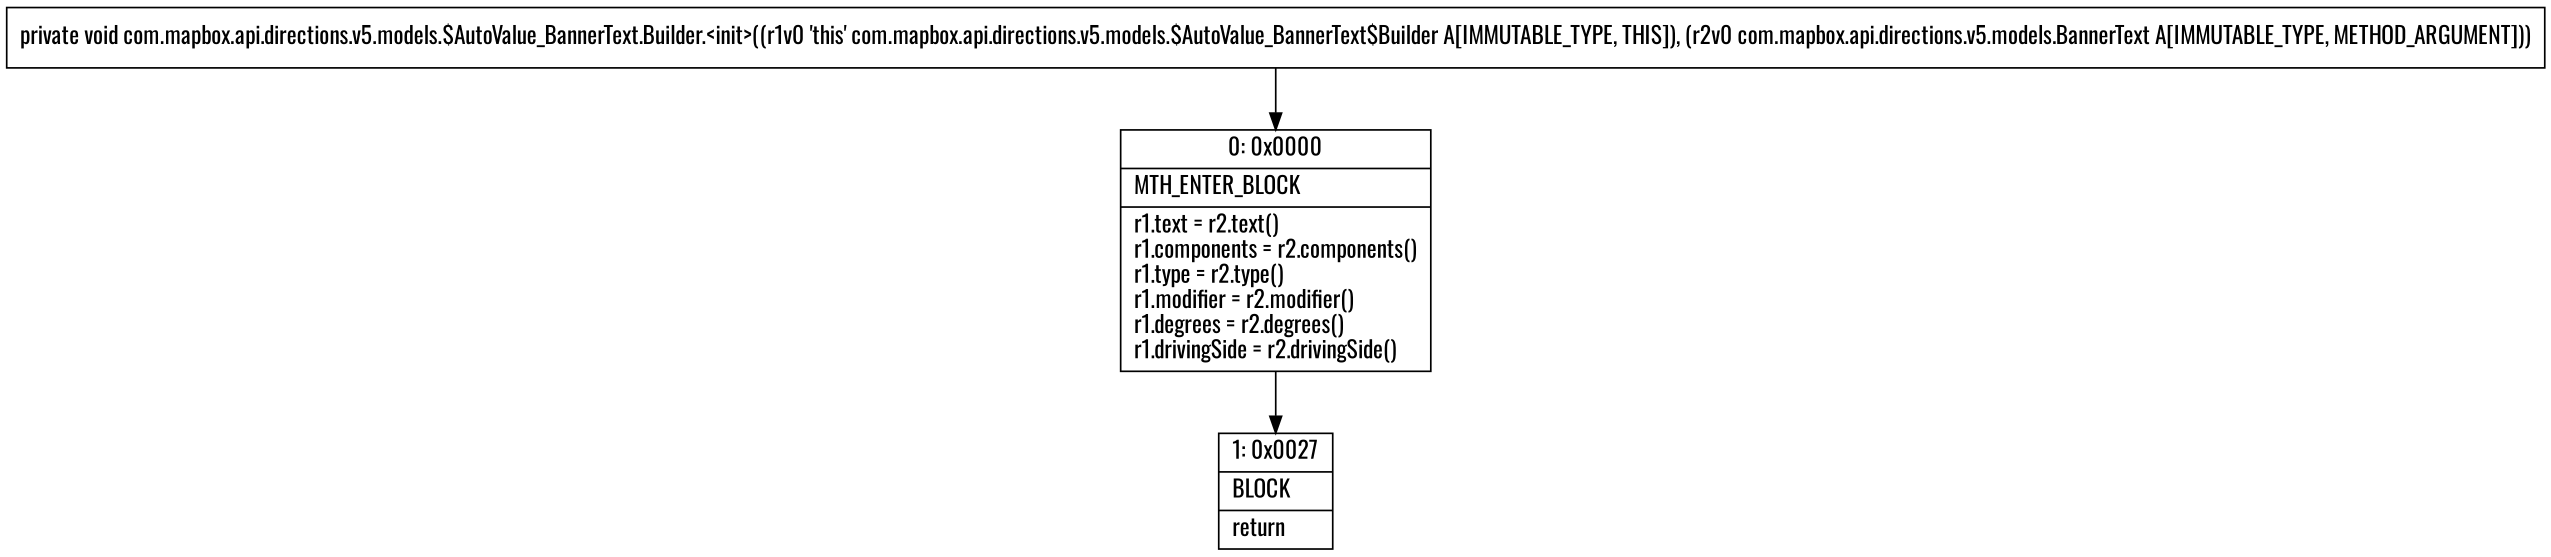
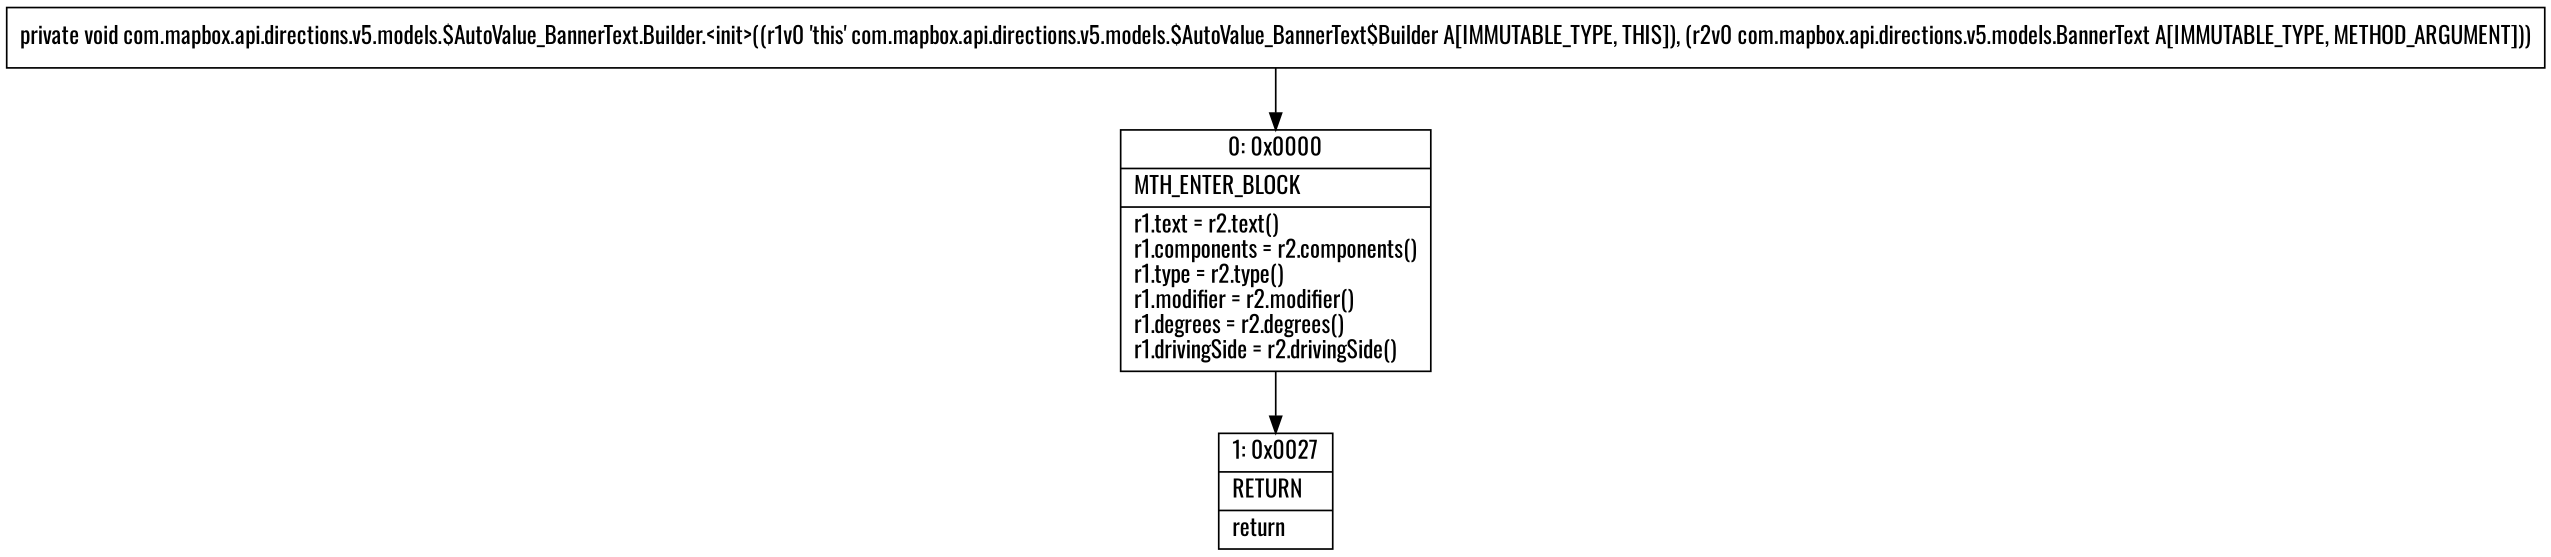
node "1: 0x0027": text "BLOCK" -> "RETURN"
